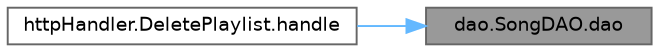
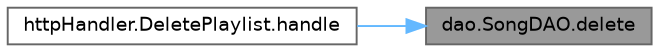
node "dao.SongDAO.dao": label "dao.SongDAO.dao" -> "dao.SongDAO.delete"
